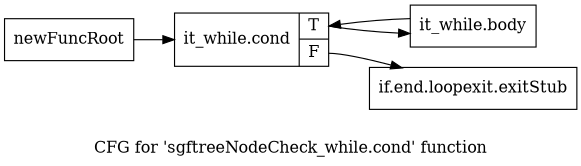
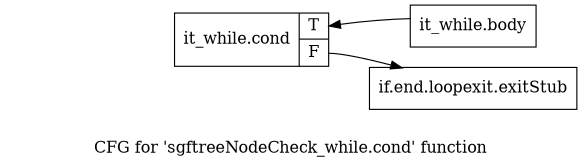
edge "it_while.cond" -> "it_while.body": removed
node "newFuncRoot": removed
